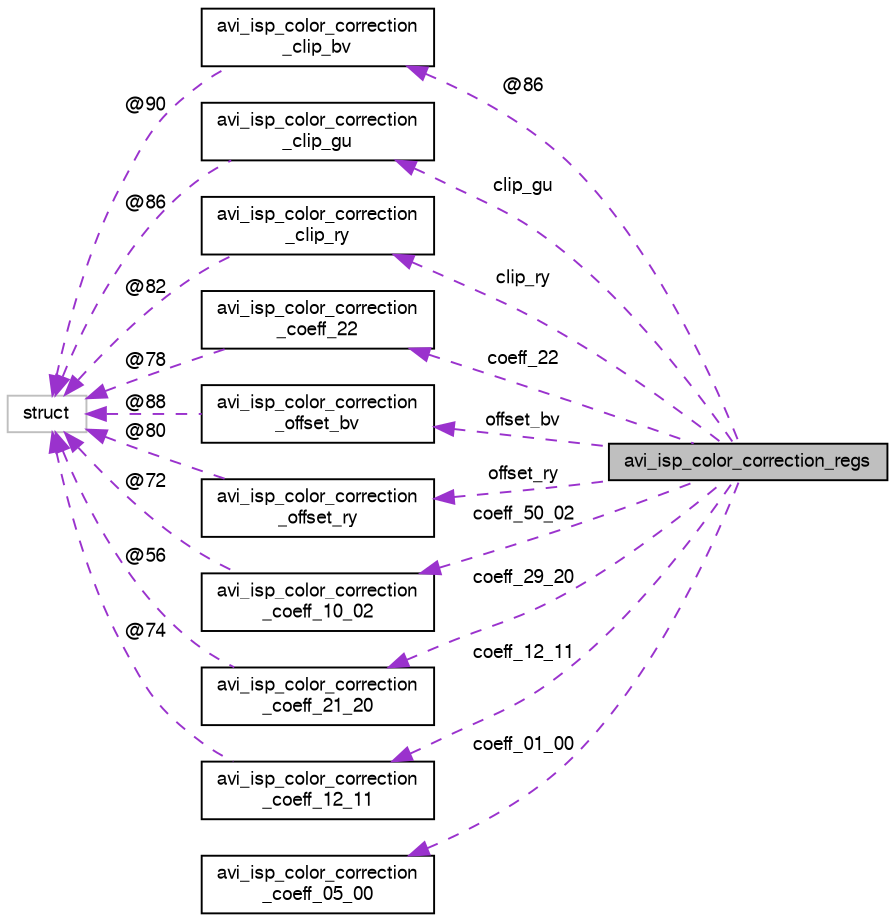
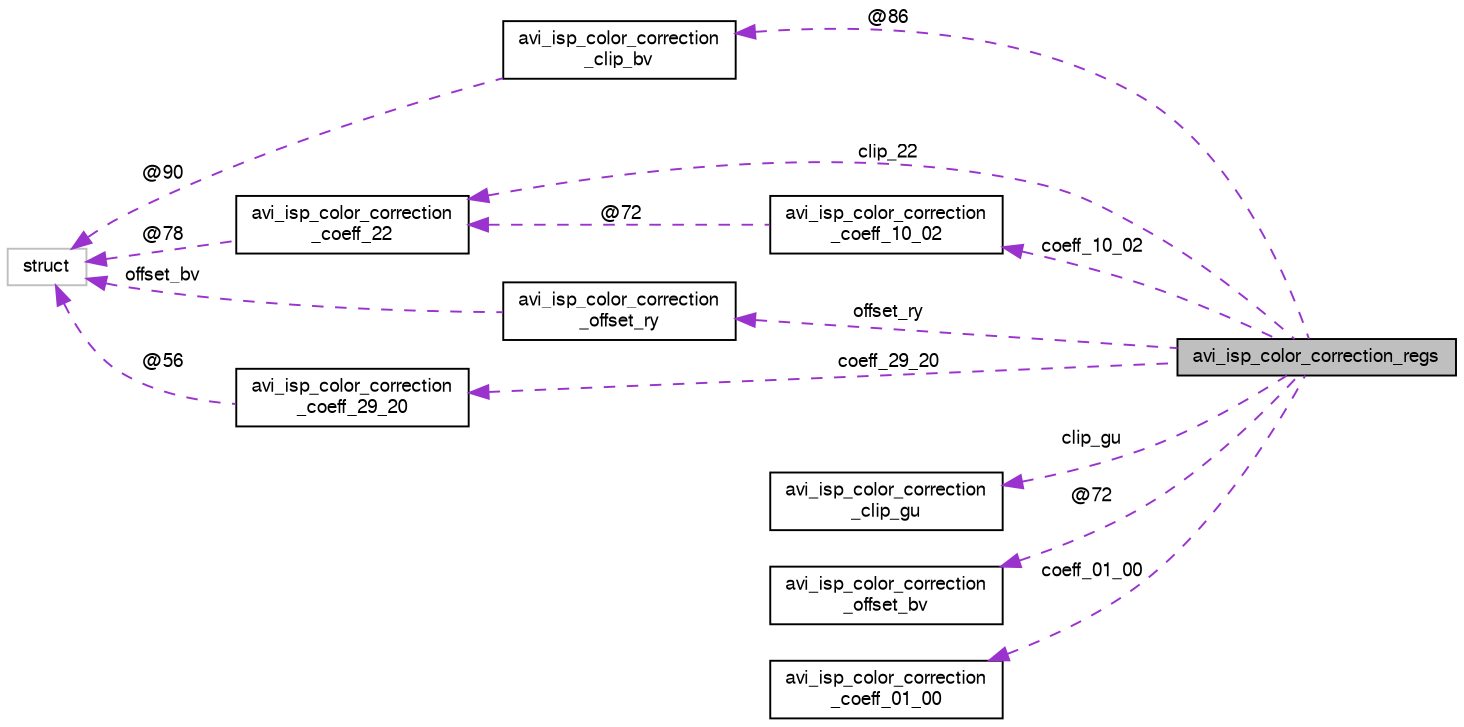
node "avi_isp_color_correction _clip_ry": removed
edge "avi_isp_color_correction _clip_gu" -> "struct": removed, label "@86"
edge "avi_isp_color_correction_regs" -> "avi_isp_color_correction _coeff_22": label " coeff_22" -> " clip_22"
edge "avi_isp_color_correction _offset_bv" -> "struct": removed, label "@88"
edge "avi_isp_color_correction_regs" -> "avi_isp_color_correction _offset_bv": label " offset_bv" -> " @72"
edge "avi_isp_color_correction _offset_ry" -> "struct": label " @80" -> " offset_bv"
edge "avi_isp_color_correction_regs" -> "avi_isp_color_correction _coeff_10_02": label " coeff_50_02" -> " coeff_10_02"
edge "avi_isp_color_correction _coeff_10_02" -> "struct": now "avi_isp_color_correction _coeff_10_02" -> "avi_isp_color_correction _coeff_22"
node "avi_isp_color_correction _coeff_21_20": label "avi_isp_color_correction _coeff_21_20" -> "avi_isp_color_correction _coeff_29_20"
node "avi_isp_color_correction _coeff_12_11": removed
node "avi_isp_color_correction _coeff_05_00": label "avi_isp_color_correction _coeff_05_00" -> "avi_isp_color_correction _coeff_01_00"
